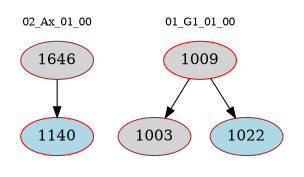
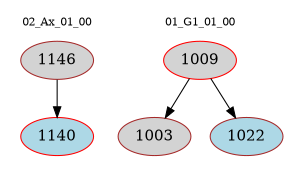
node "1646": label "1646" -> "1146"
